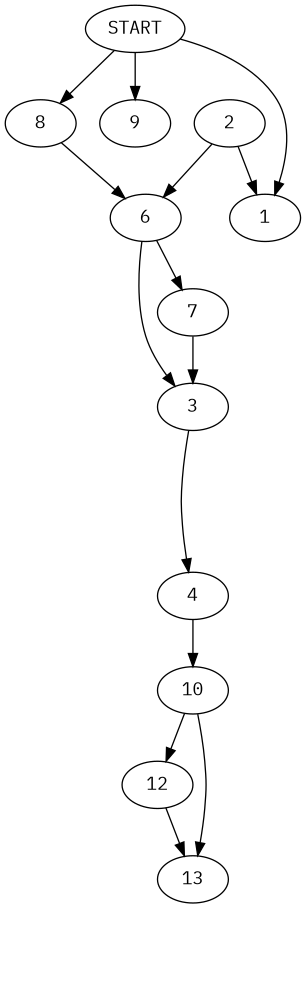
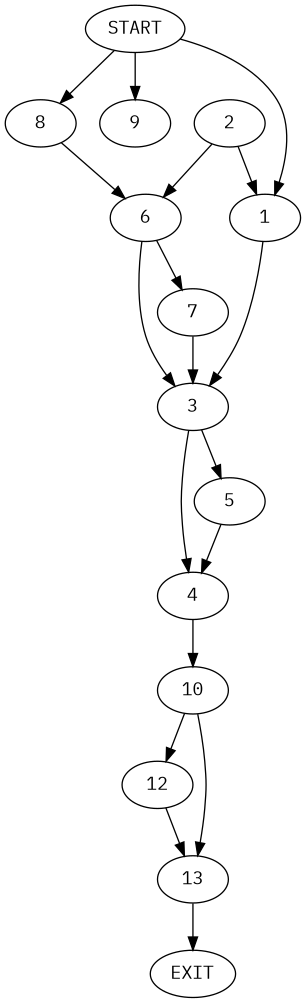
edge "1" -> "3": added
node "5": added
node "EXIT": added
